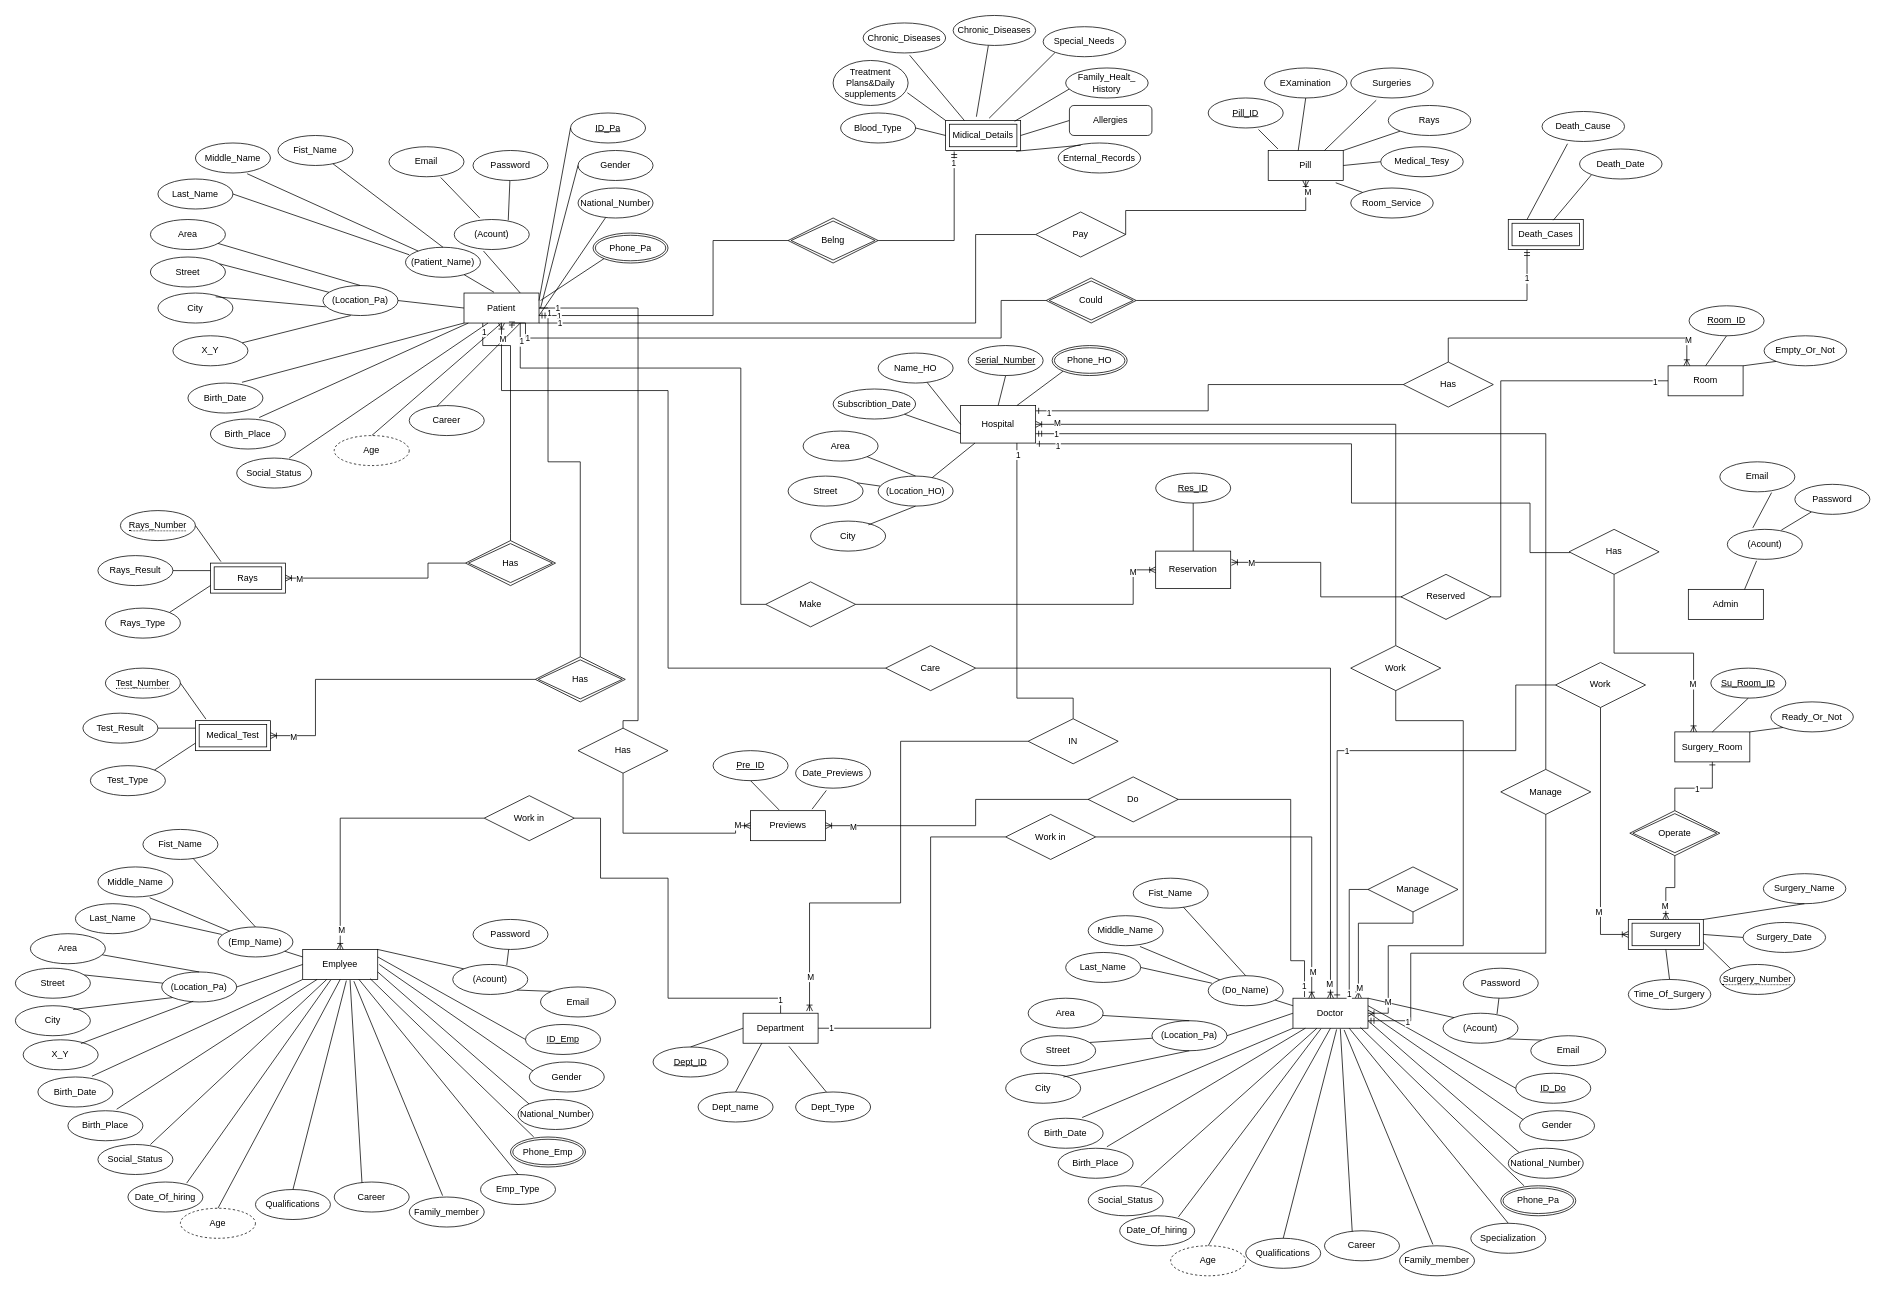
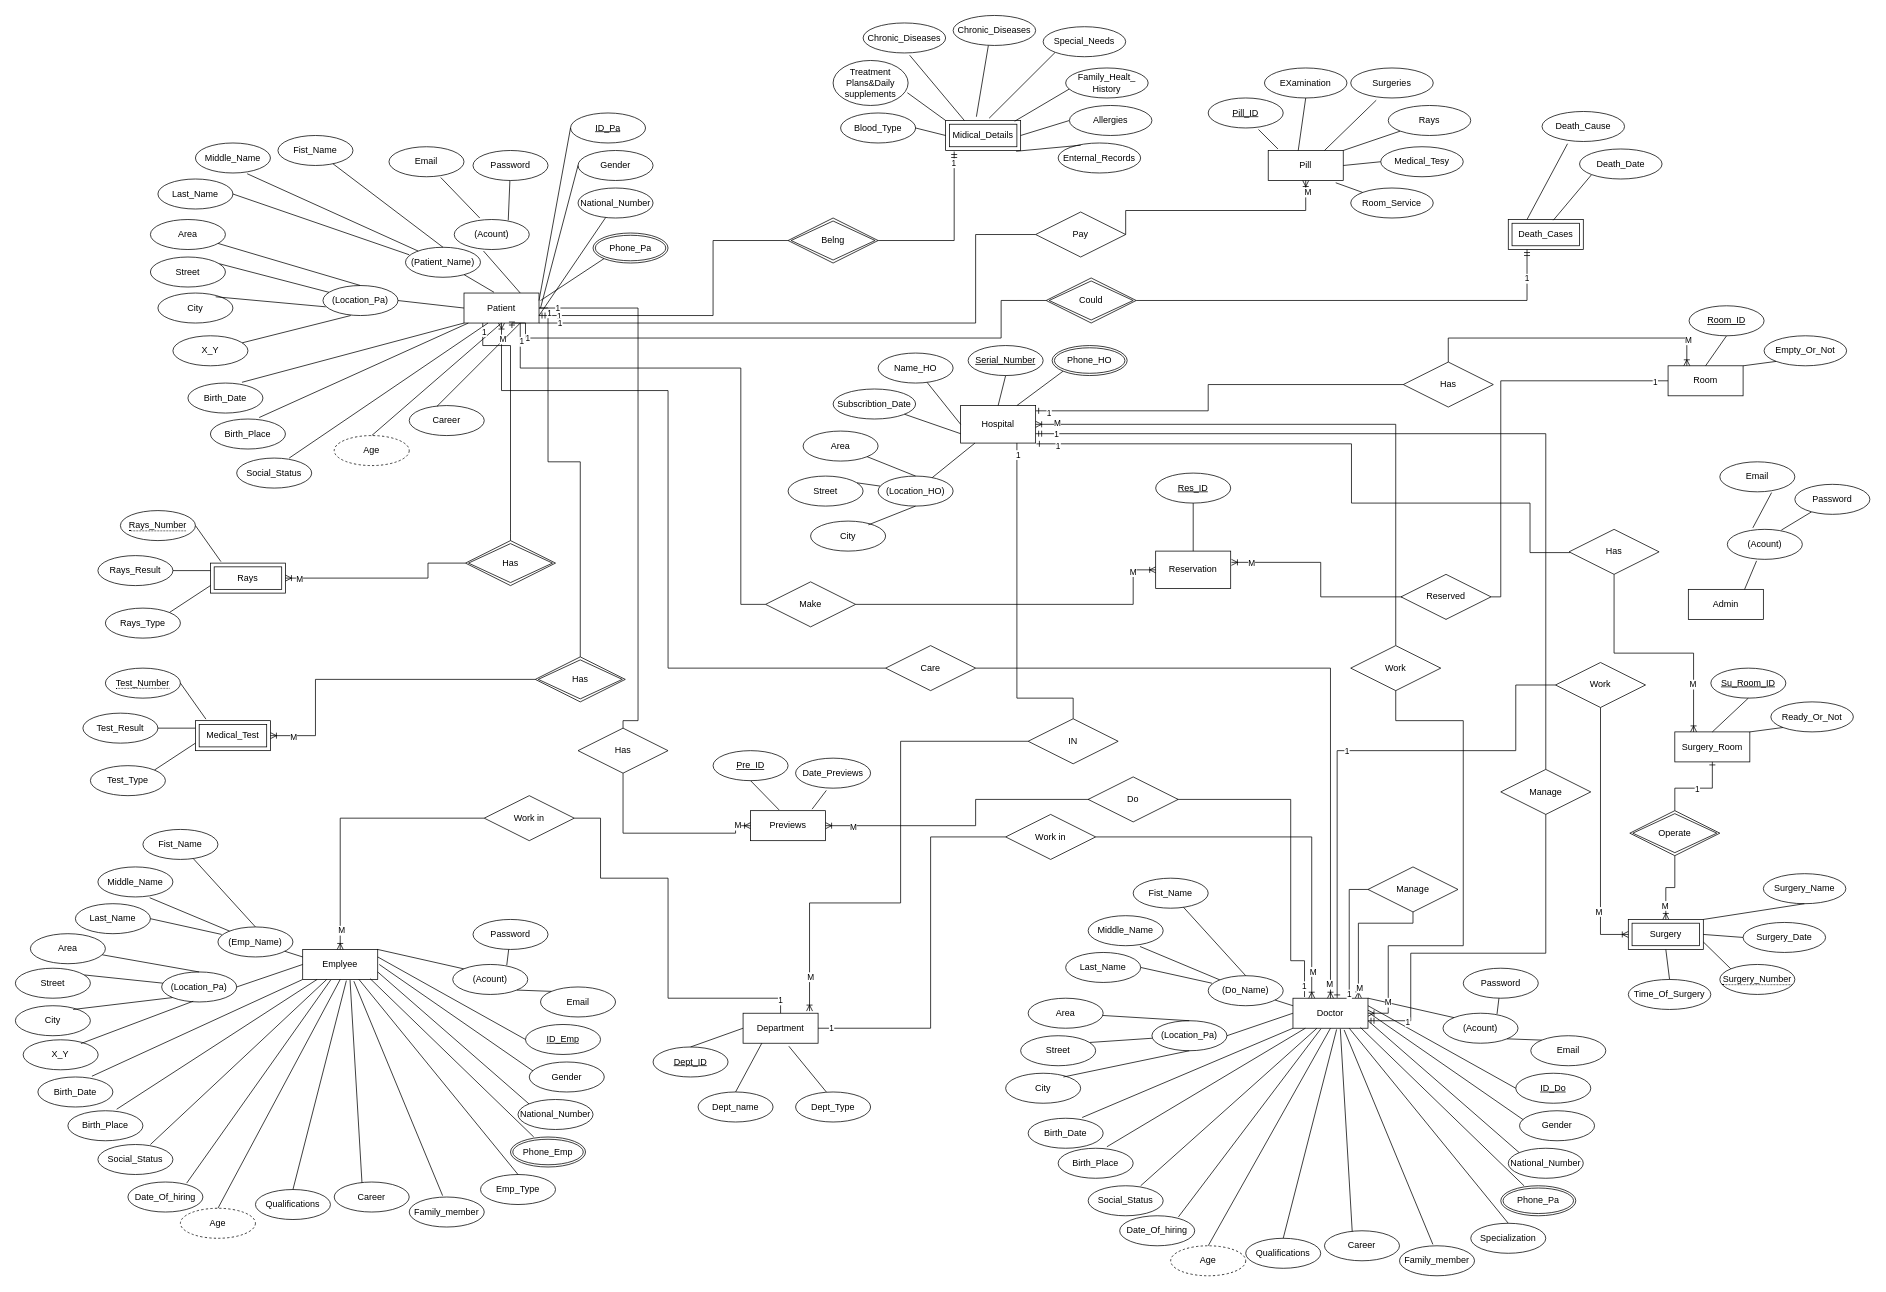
node "Allergies": shape rounded rectangle -> ellipse
